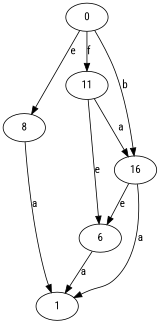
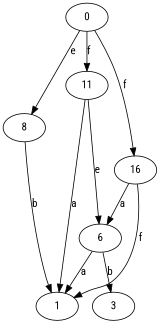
edge "0" -> "16": label "b" -> "f"
edge "11" -> "16": now "11" -> "1"
edge "8" -> "1": label "a" -> "b"
edge "16" -> "6": label "e" -> "a"
edge "16" -> "1": label "a" -> "f"
node "3": added
